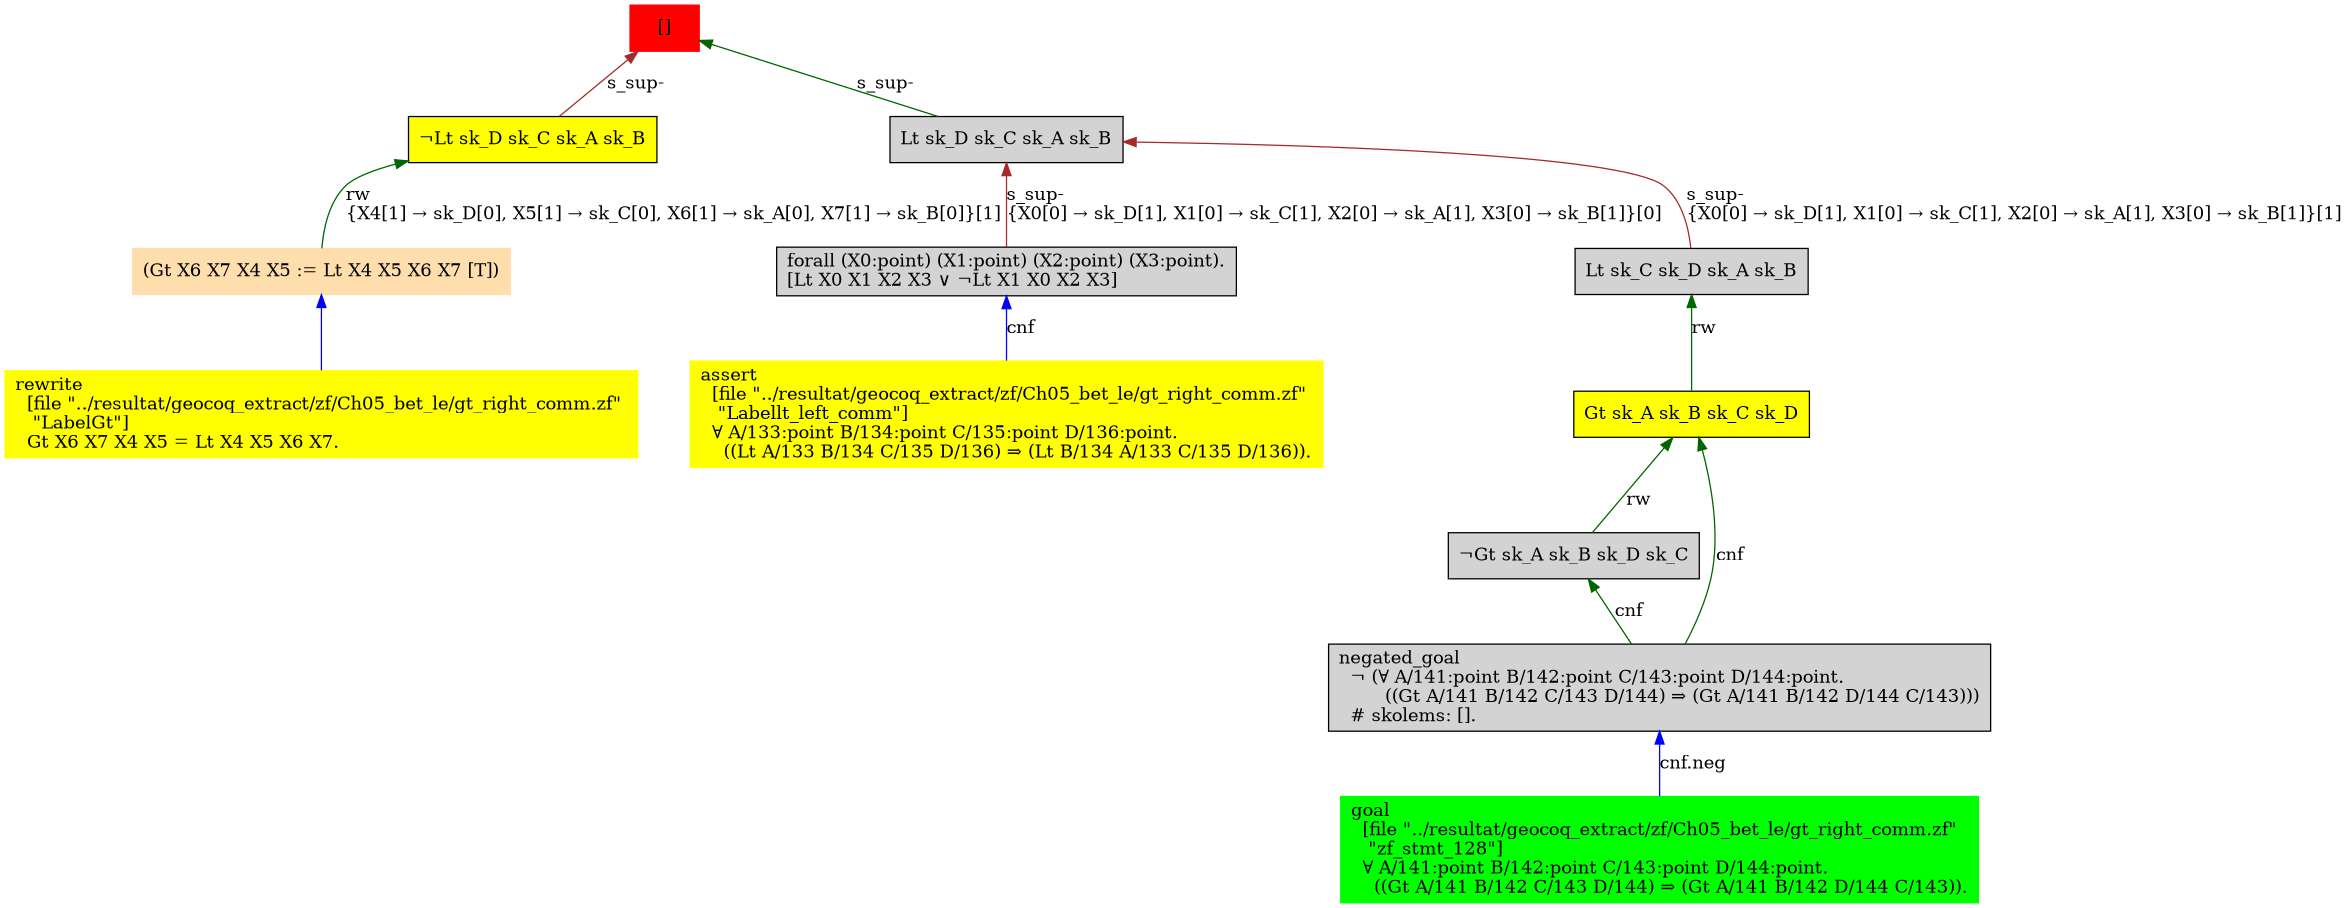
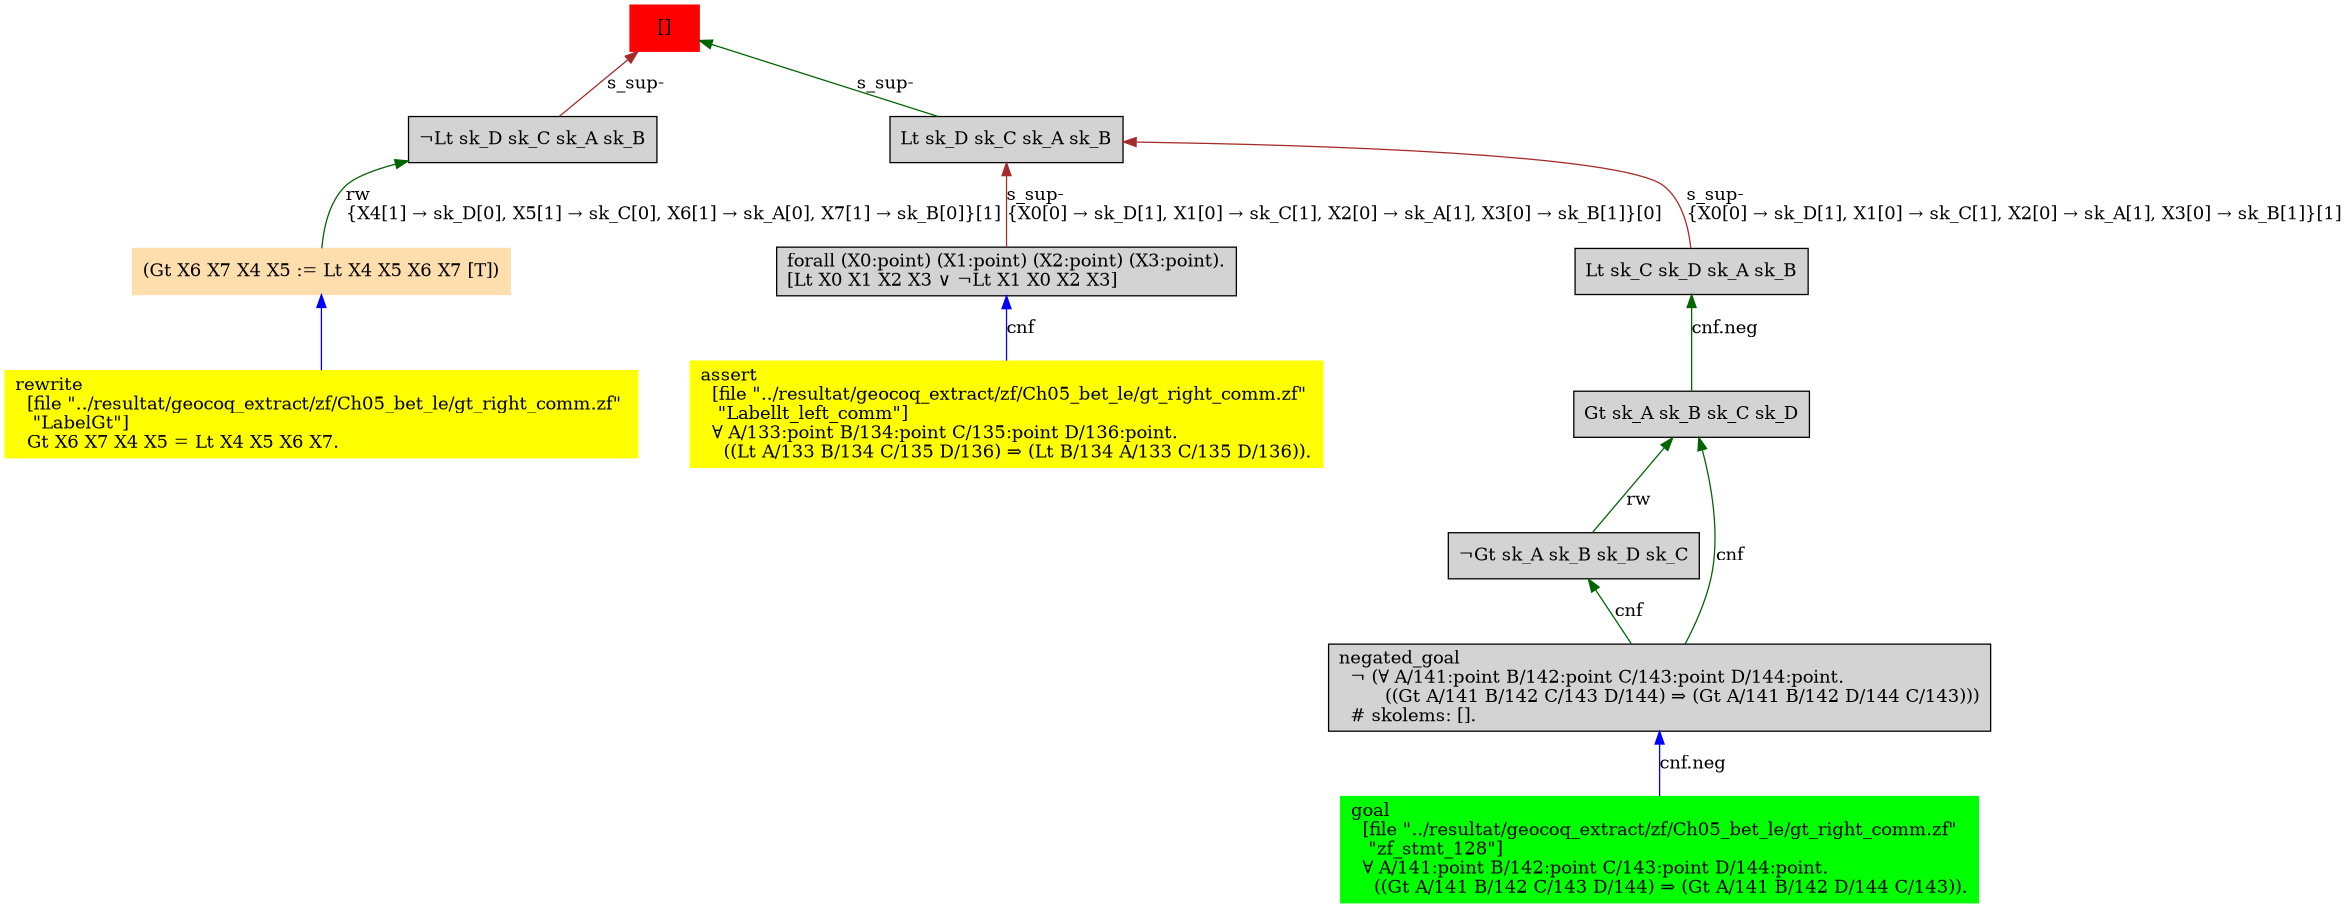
node "¬Lt sk_D sk_C sk_A sk_B": fillcolor yellow -> lightgrey
edge "Gt sk_A sk_B sk_C sk_D" -> "Lt sk_C sk_D sk_A sk_B": label "rw" -> "cnf.neg"
node "Gt sk_A sk_B sk_C sk_D": fillcolor yellow -> lightgrey
